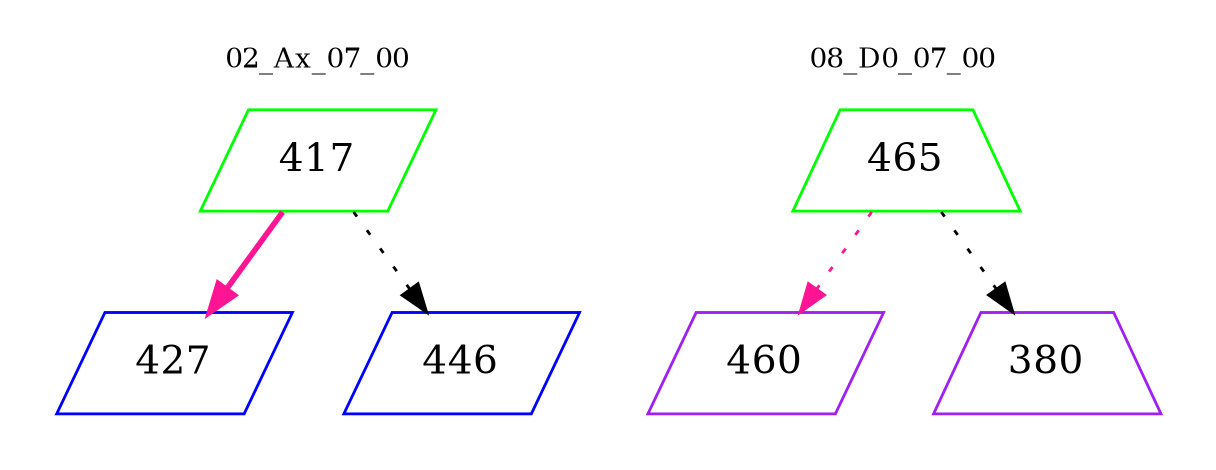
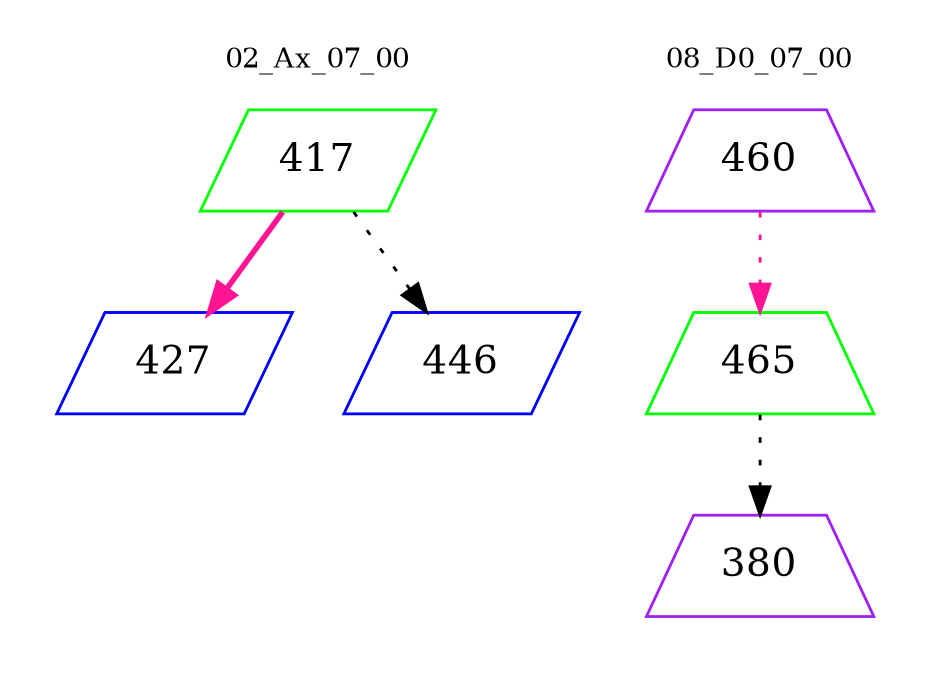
edge "465" -> "460": reversed
node "460": shape parallelogram -> trapezium
